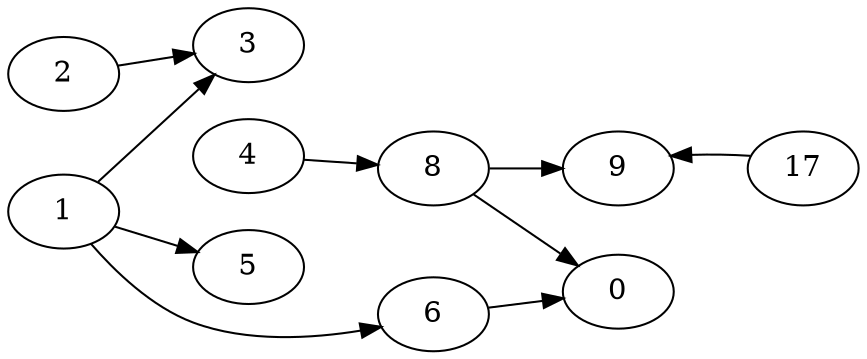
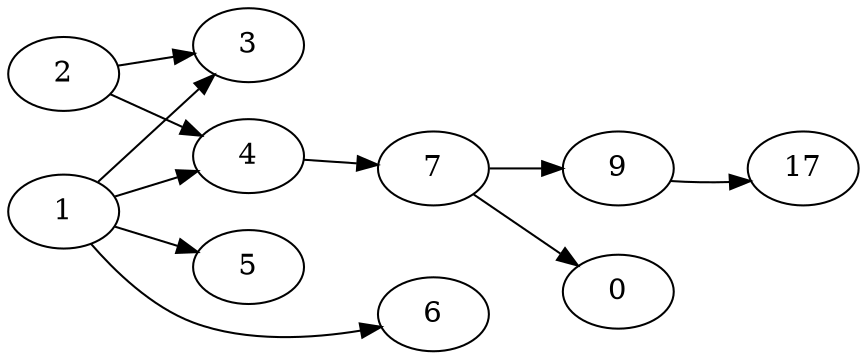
edge "2" -> "4": added
edge "17" -> "9": reversed
node "8": label "8" -> "7"
edge "1" -> "4": added
edge "6" -> "0": removed
